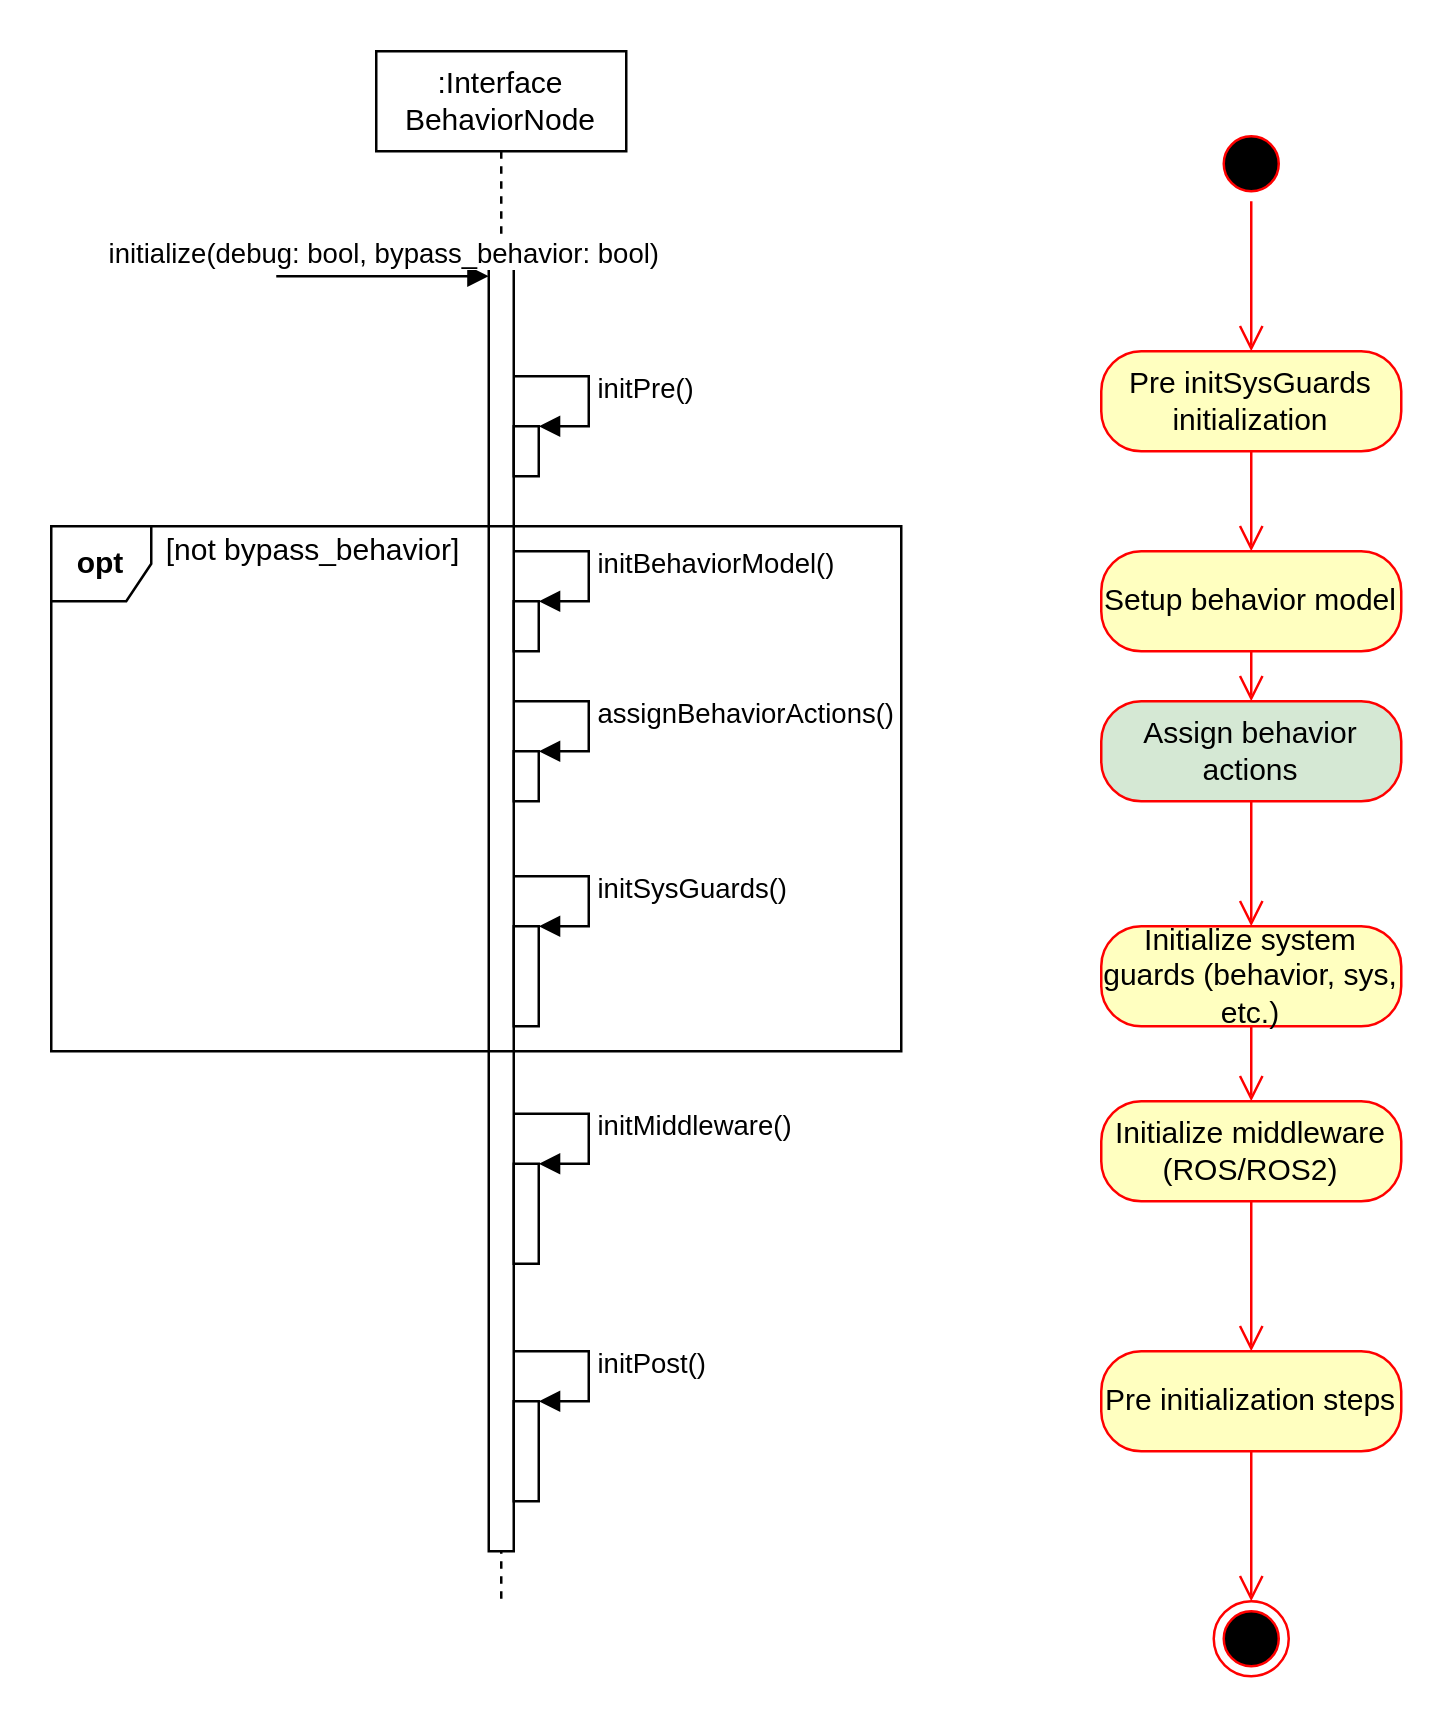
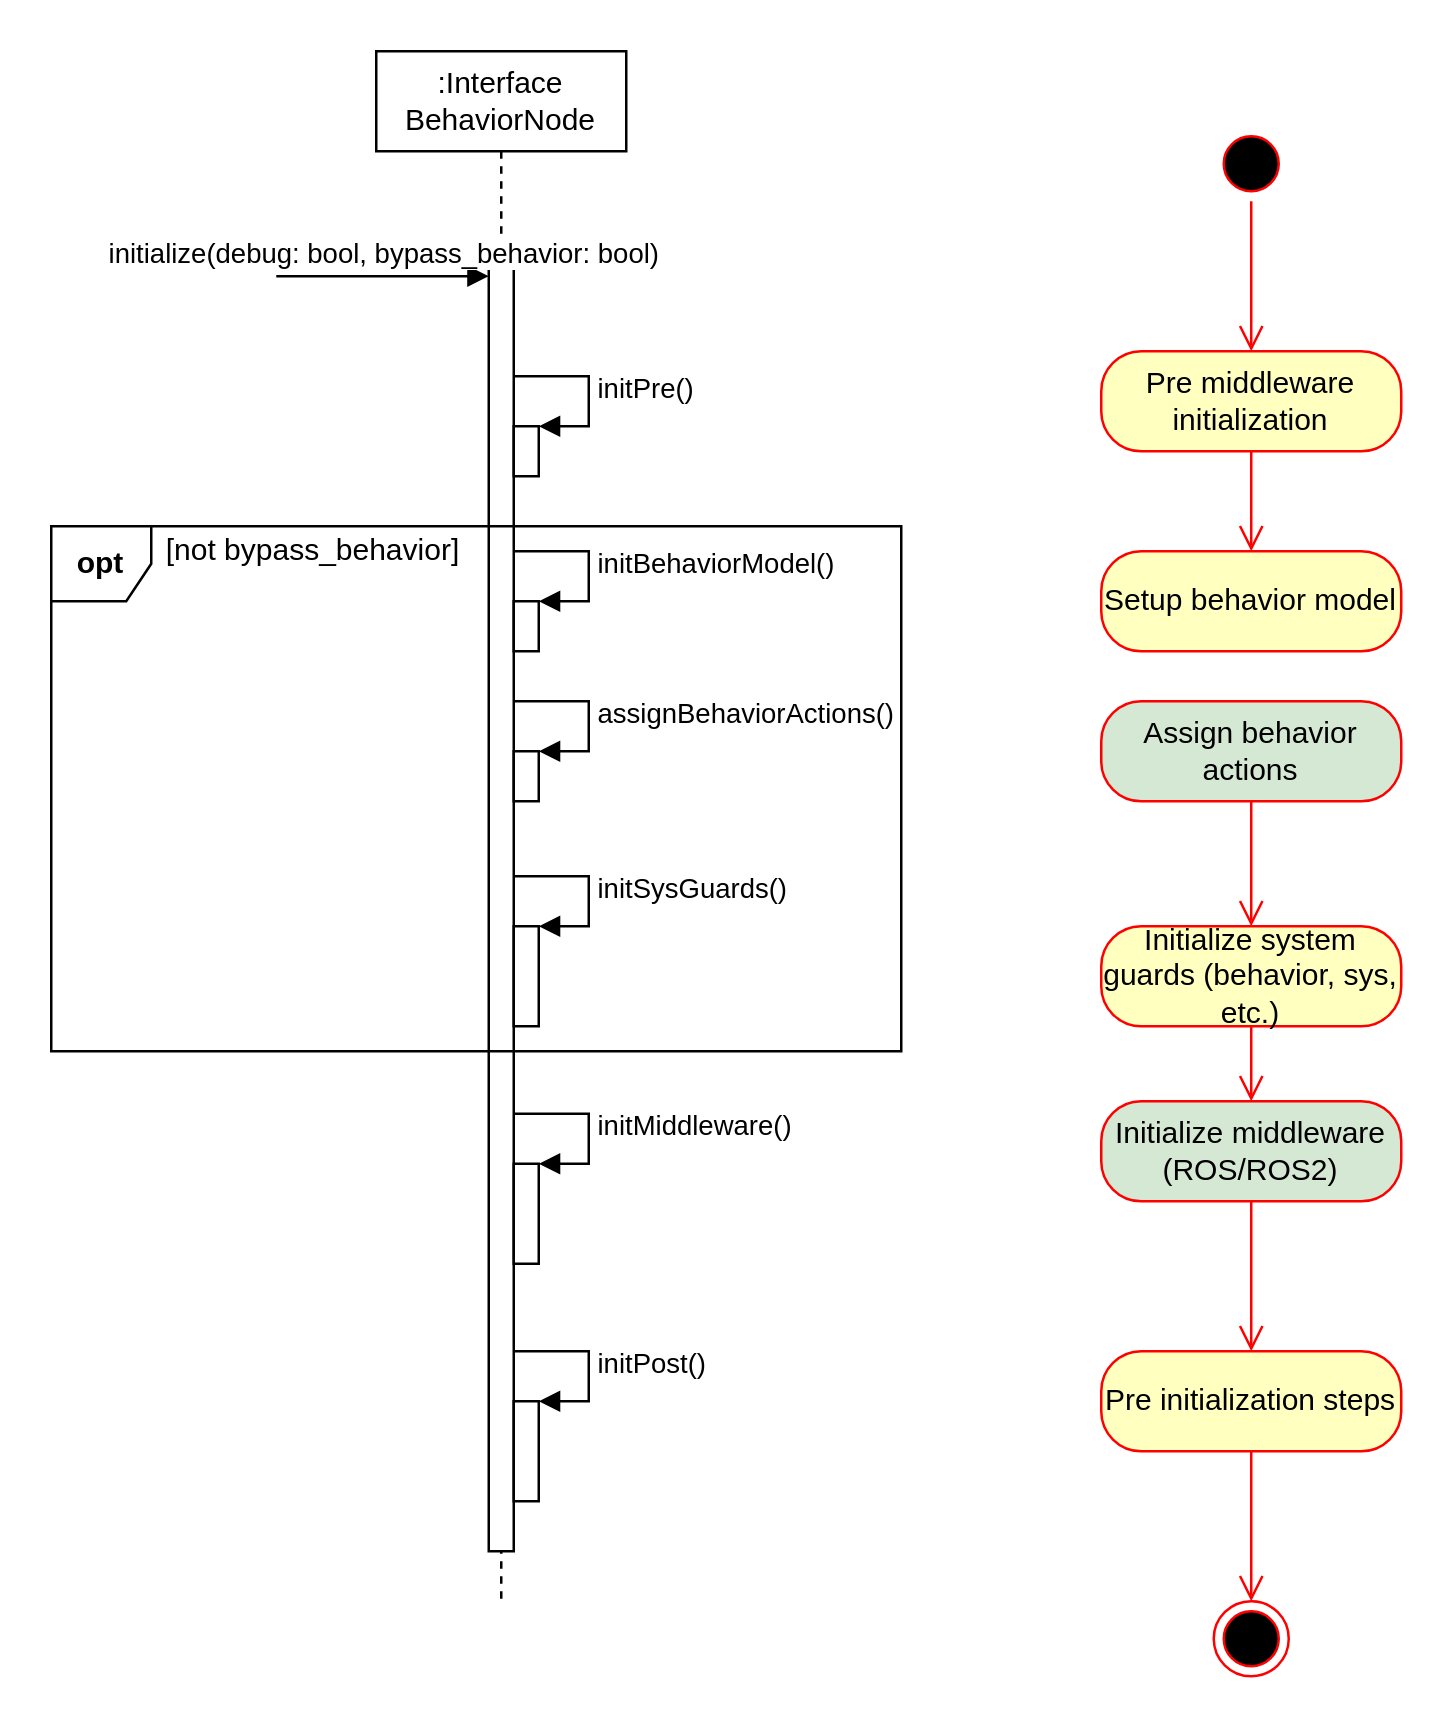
node "Pre initSysGuards initialization": label "Pre initSysGuards initialization" -> "Pre middleware initialization"
edge "Setup behavior model" -> "Assign behavior actions": removed
node "Initialize middleware (ROS/ROS2)": fillcolor #ffffc0 -> #d5e8d4
